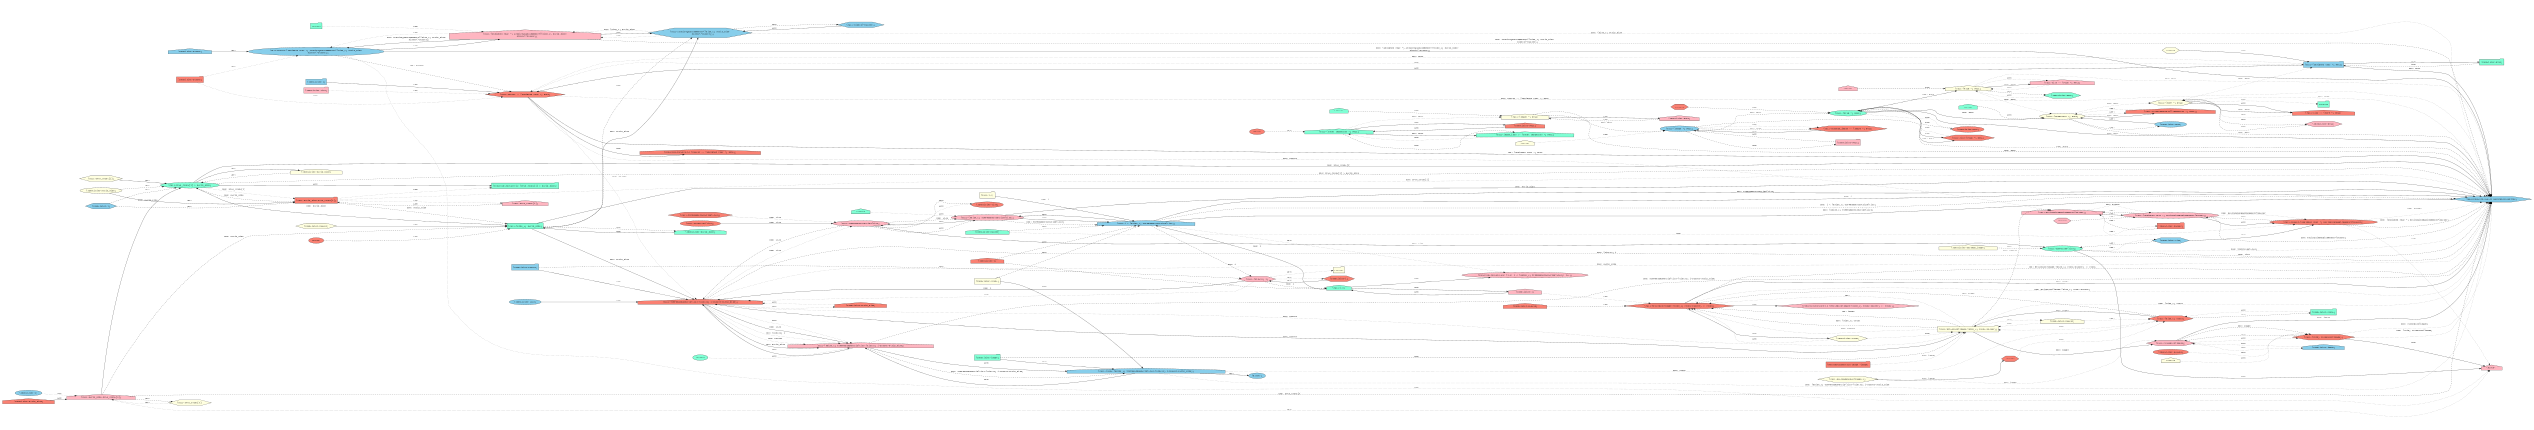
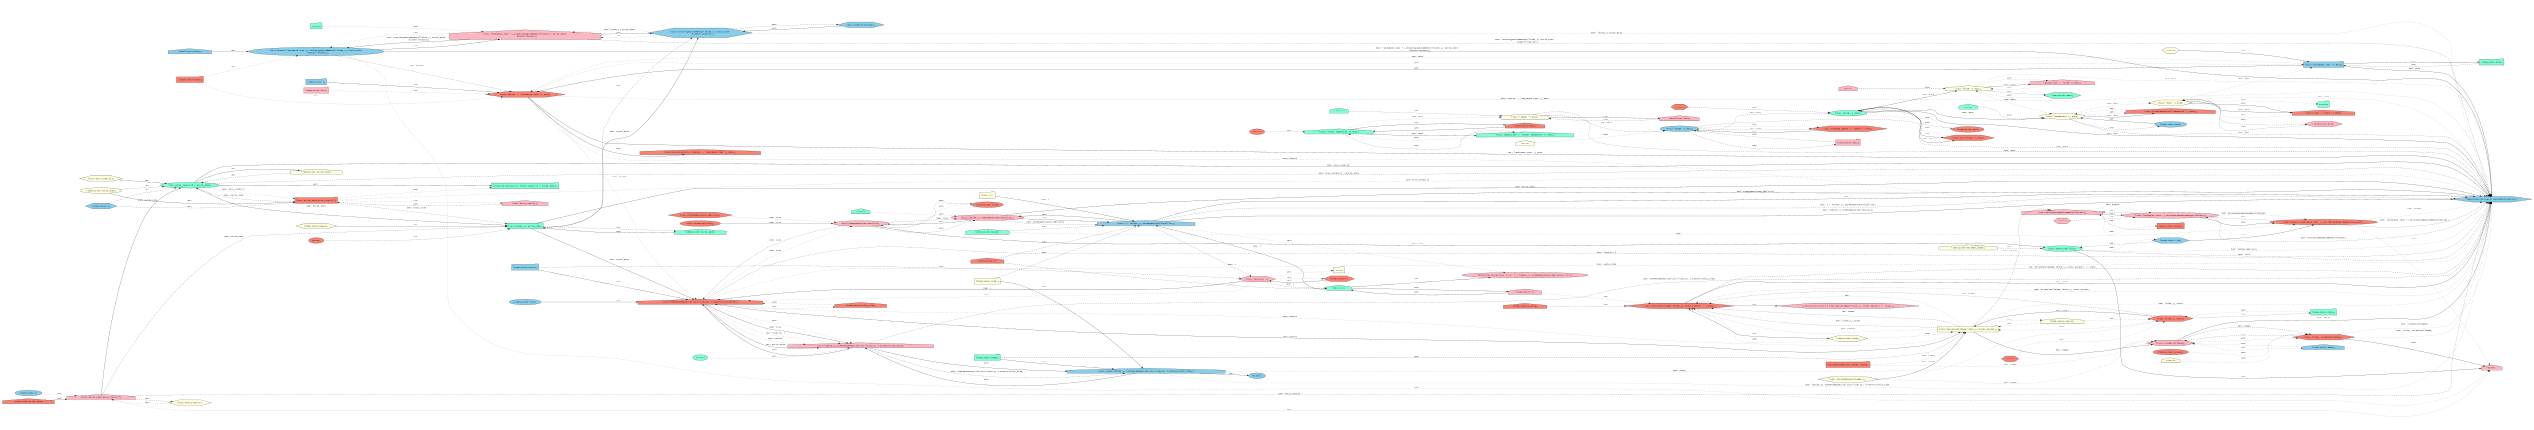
node "(Call,file == (FILE *) NULL)": label "(Call,file == (FILE *) NULL)" -> "(Block,file == (FILE *) NULL)"
edge "(MethodParameterIn,Image *image)" -> "(Call,CloseBlob(image))": added, label "DDG: image"
edge "(Call,SetImageDepth(image,1))" -> "1000490": now "(Call,SetImageDepth(image,1))" -> "(Call,WriteBlob(image,(size_t) count,buffer))"
